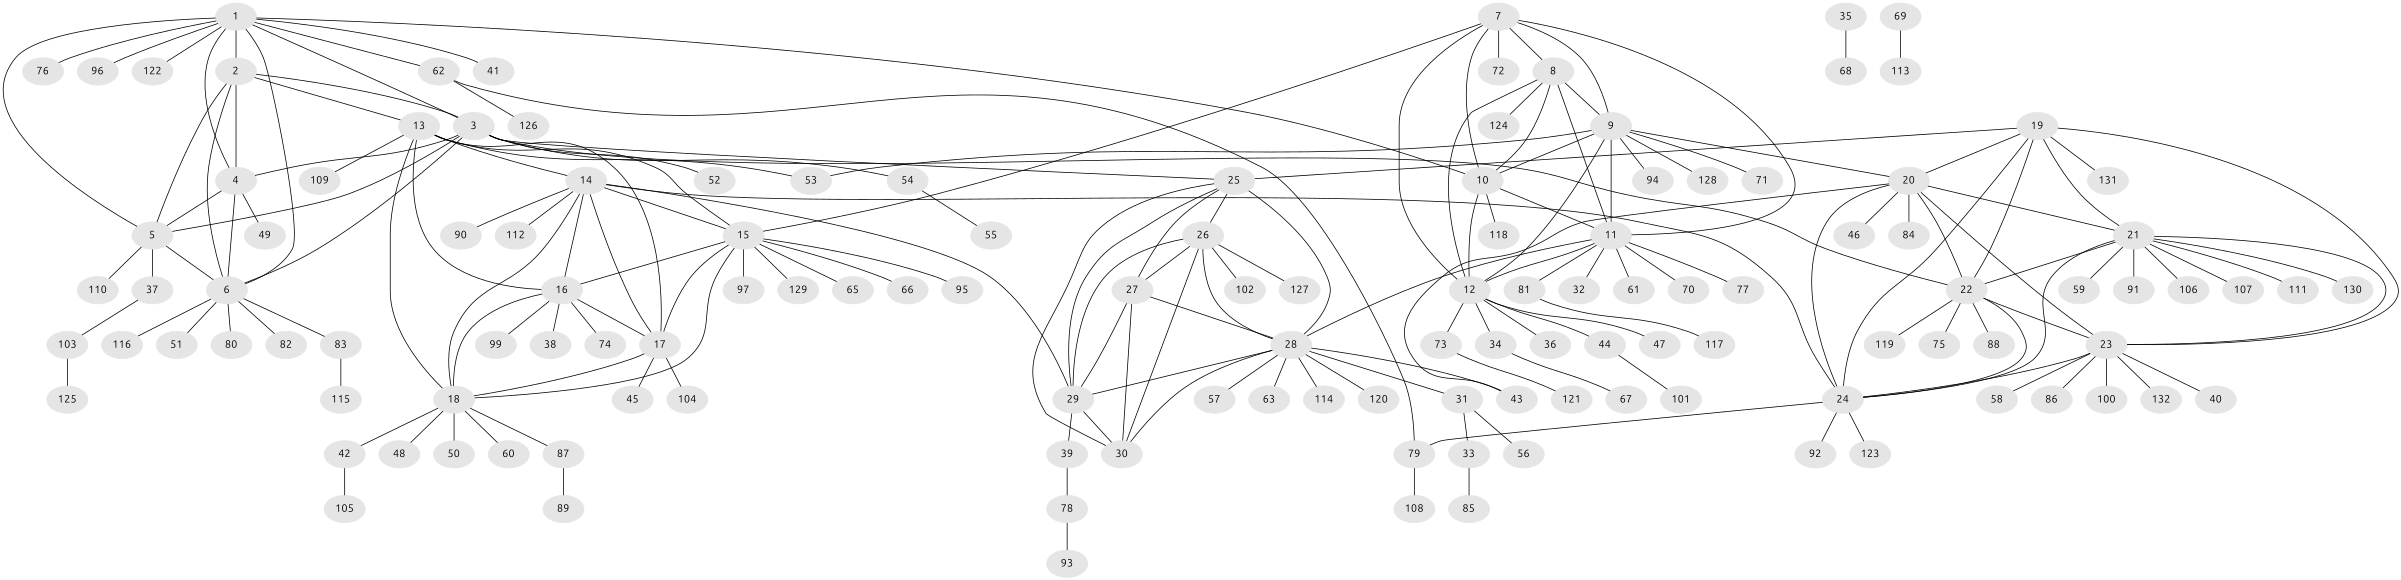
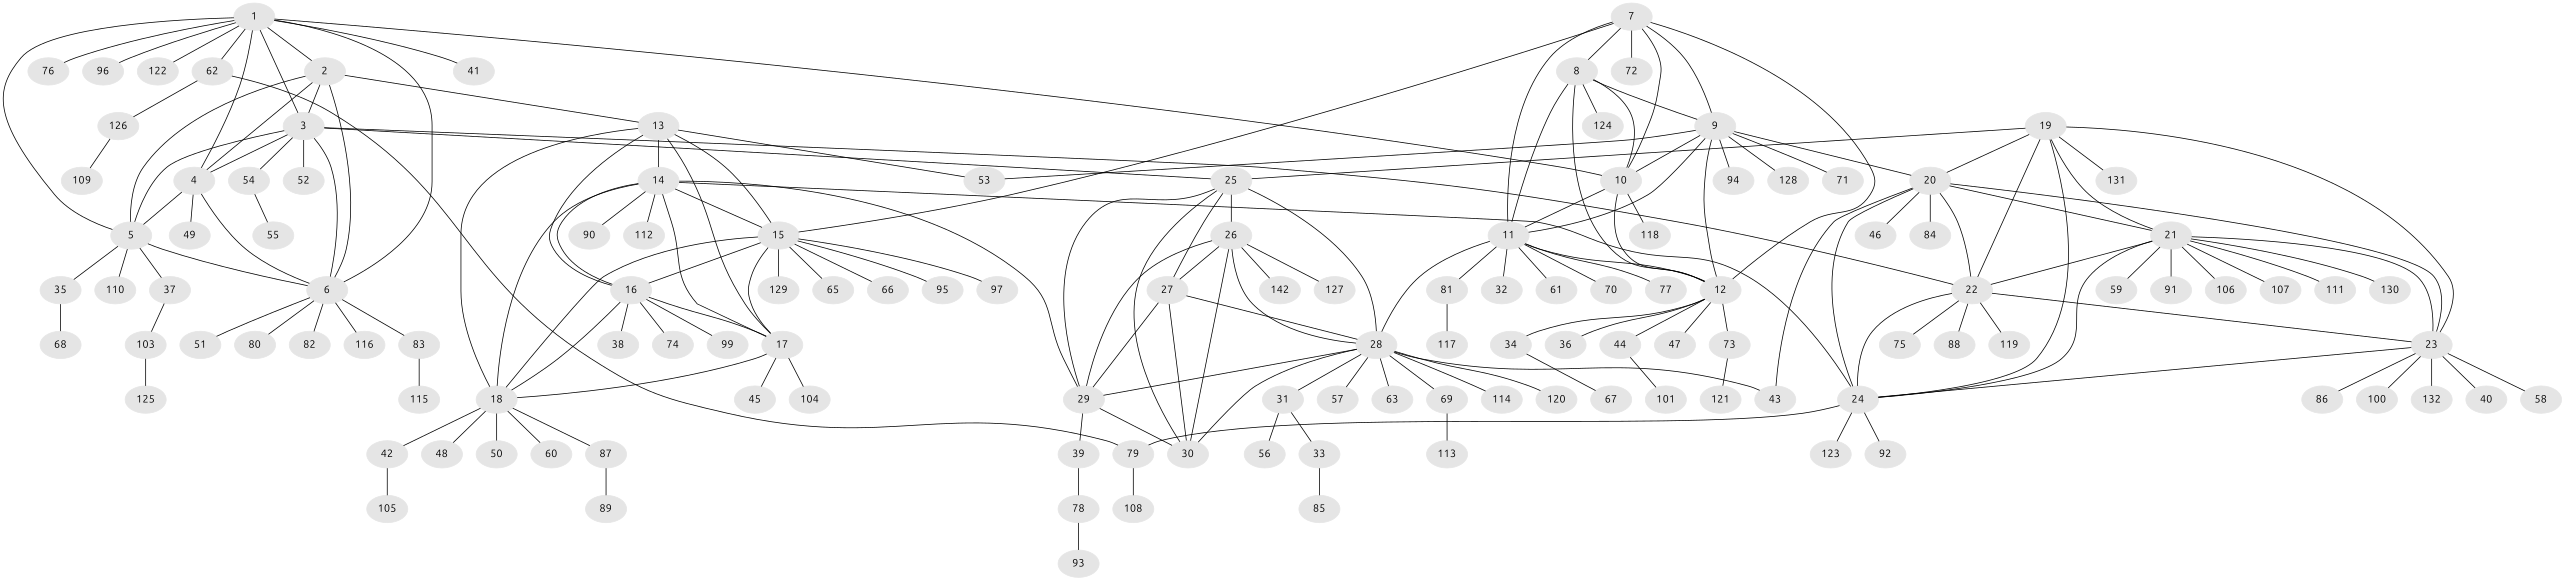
edge "13" -- "109": now "126" -- "109"
edge "5" -- "35": added
node "102": label "102" -> "142"
edge "28" -- "69": added
